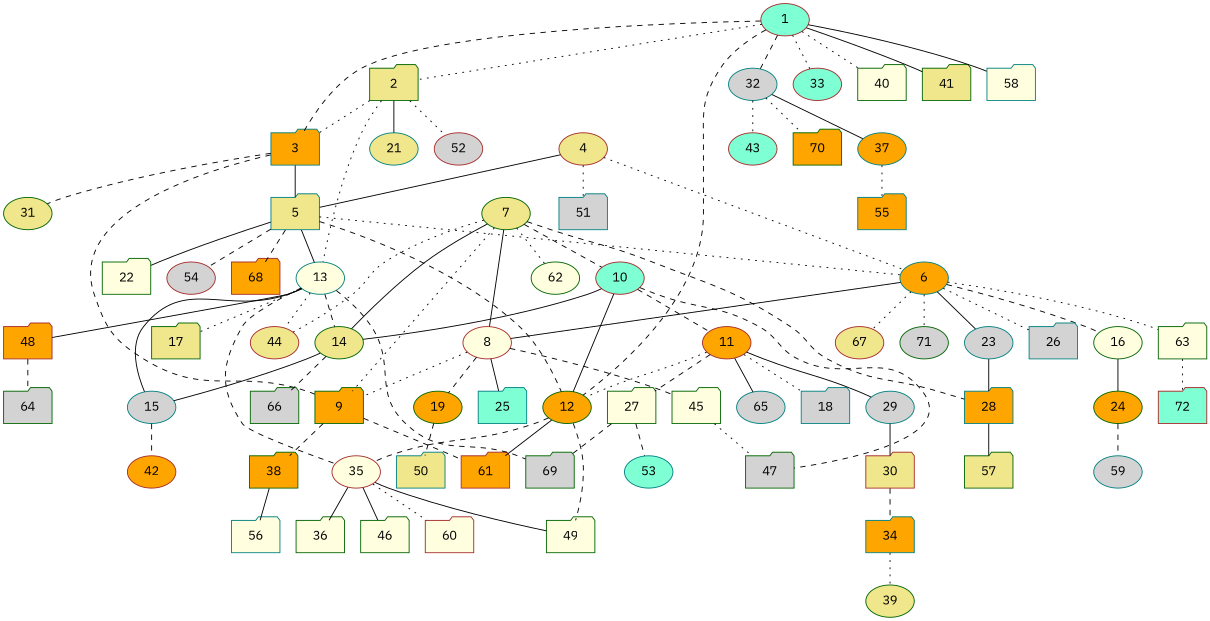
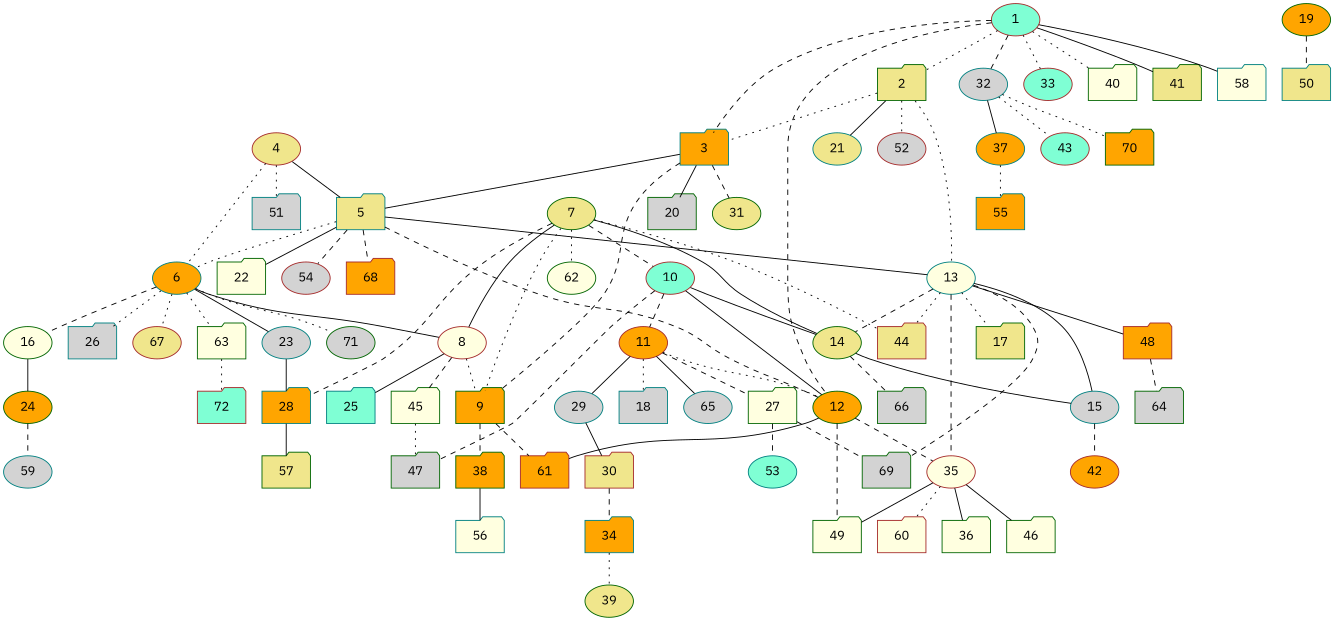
node "20": added
node "44": shape ellipse -> folder
edge "8" -- "19": removed
